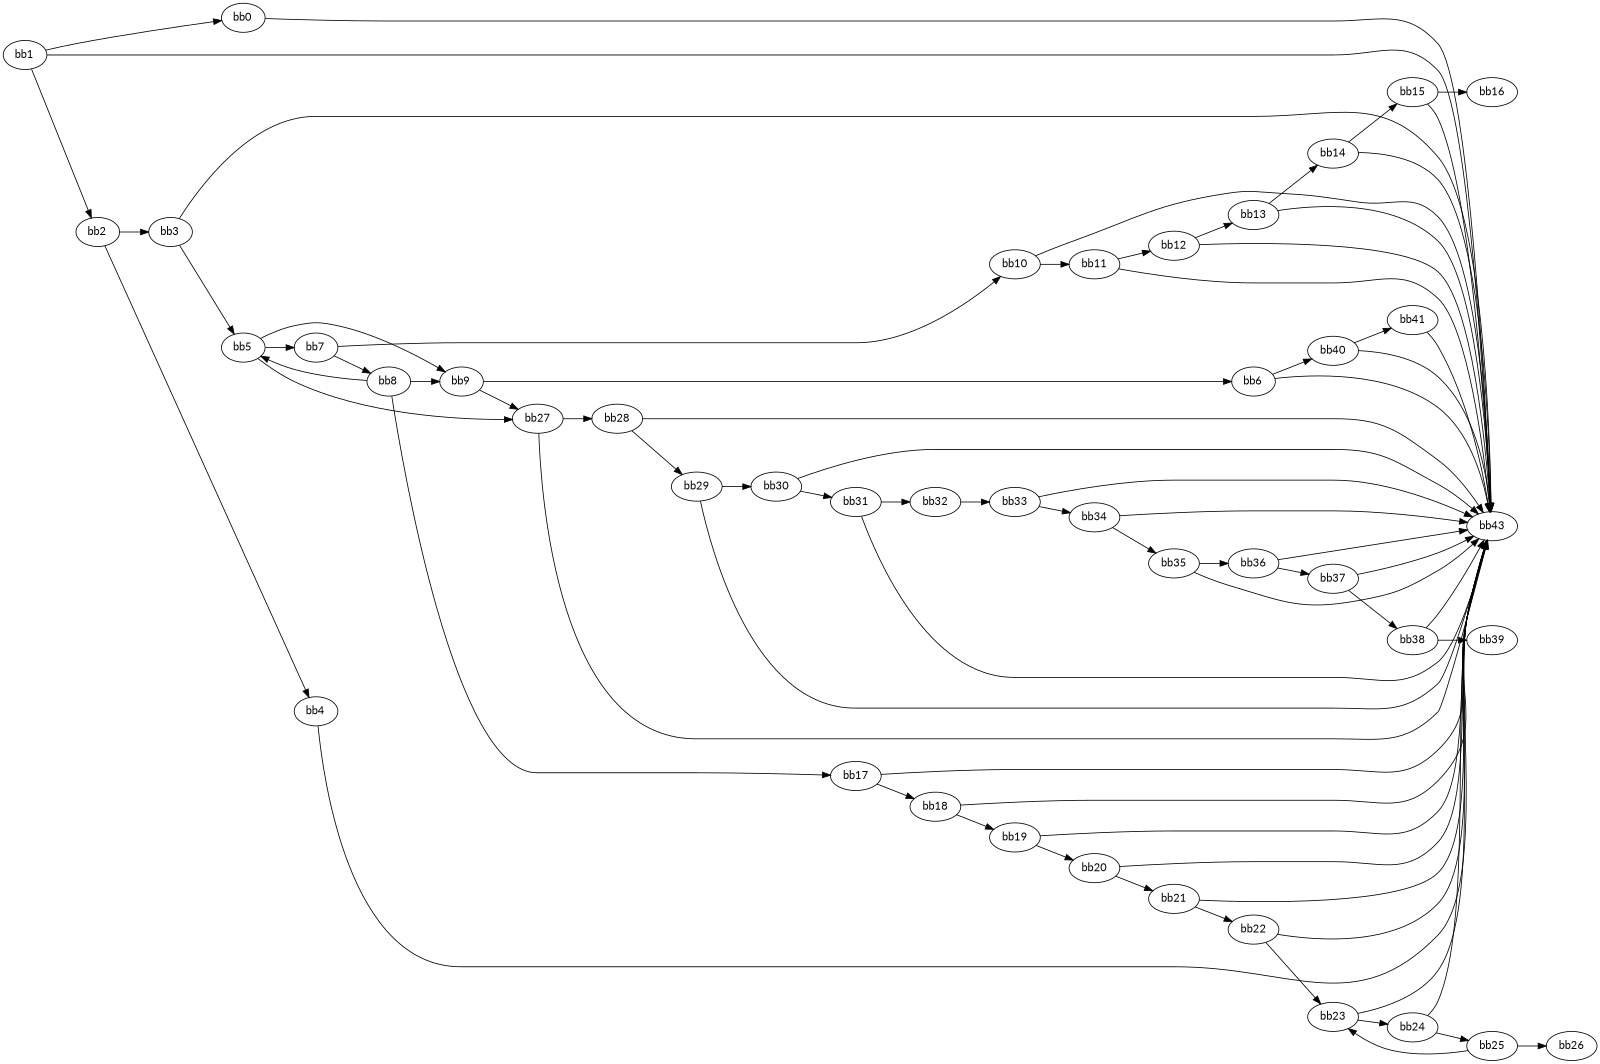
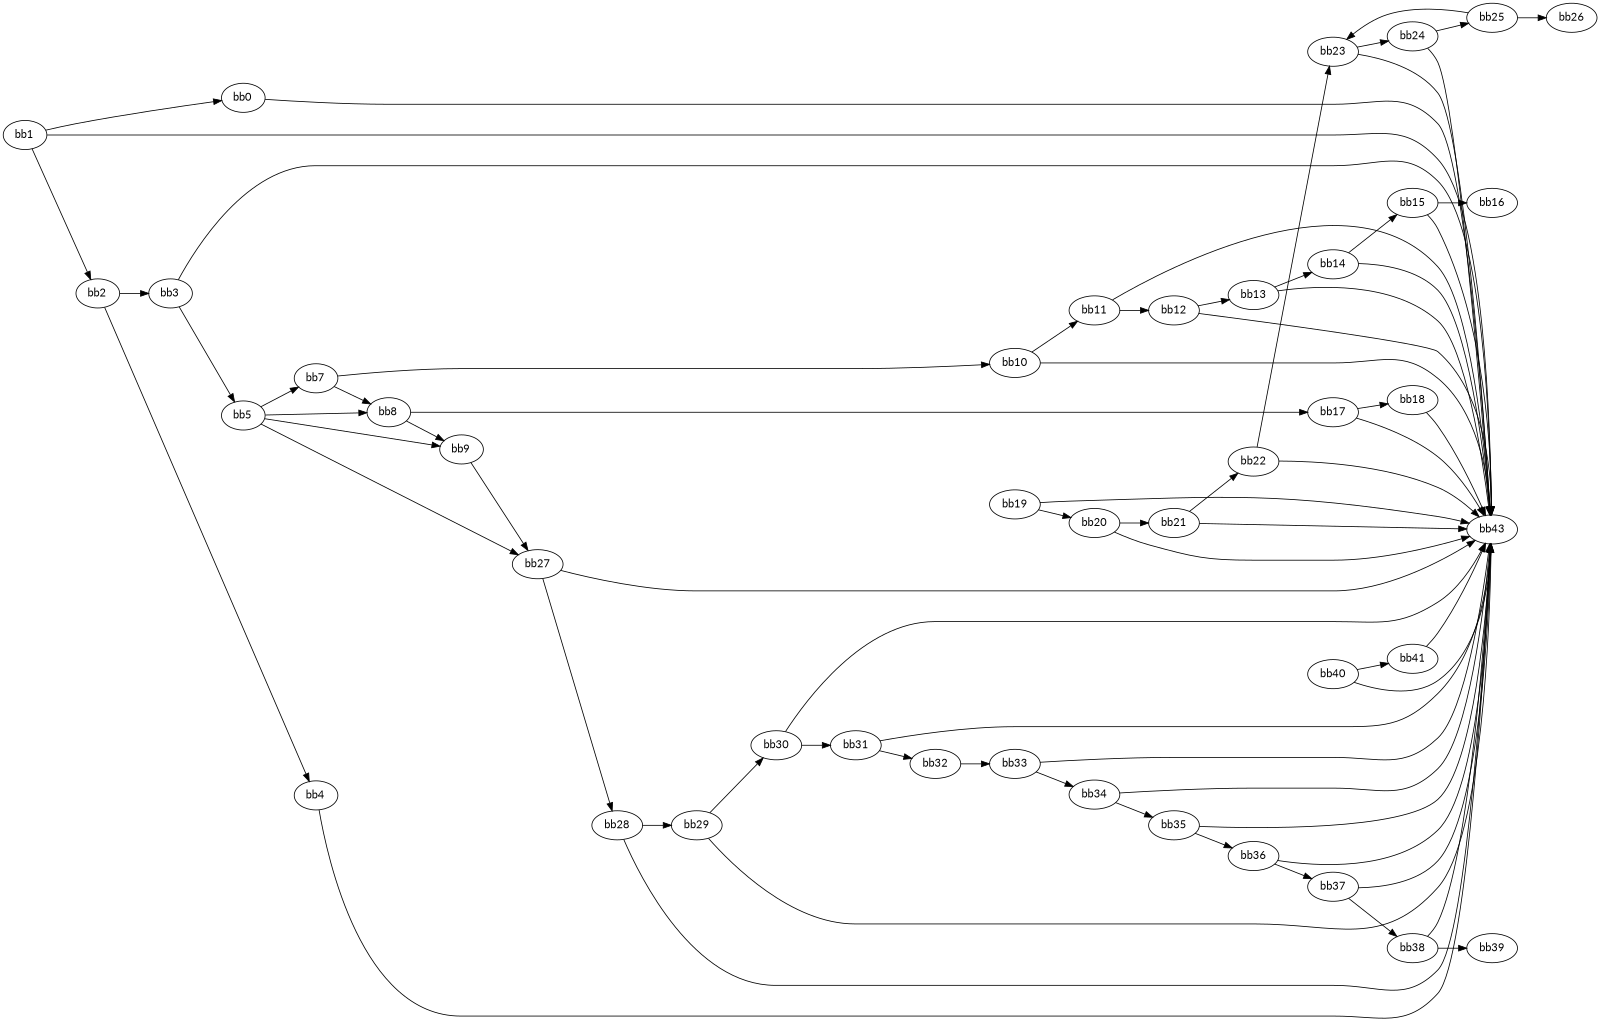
edge "bb8" -> "bb5": reversed
node "bb6": removed
edge "bb18" -> "bb19": removed
